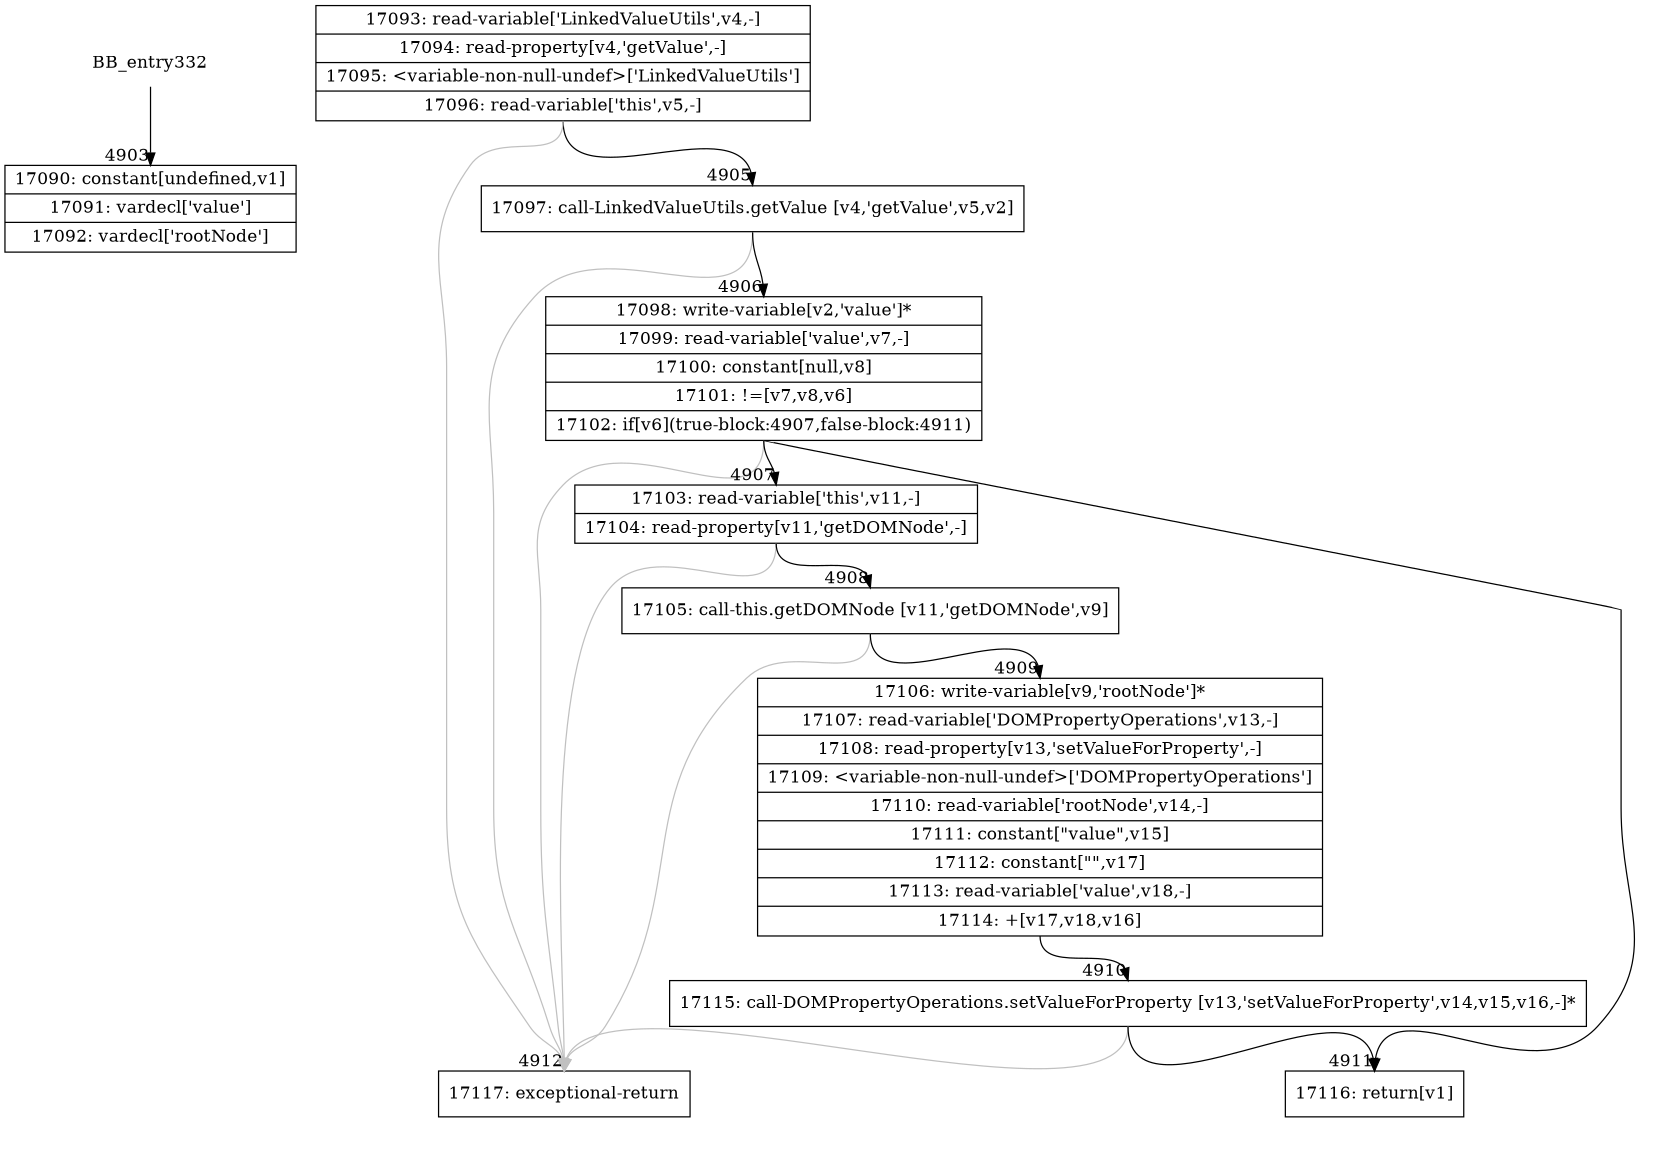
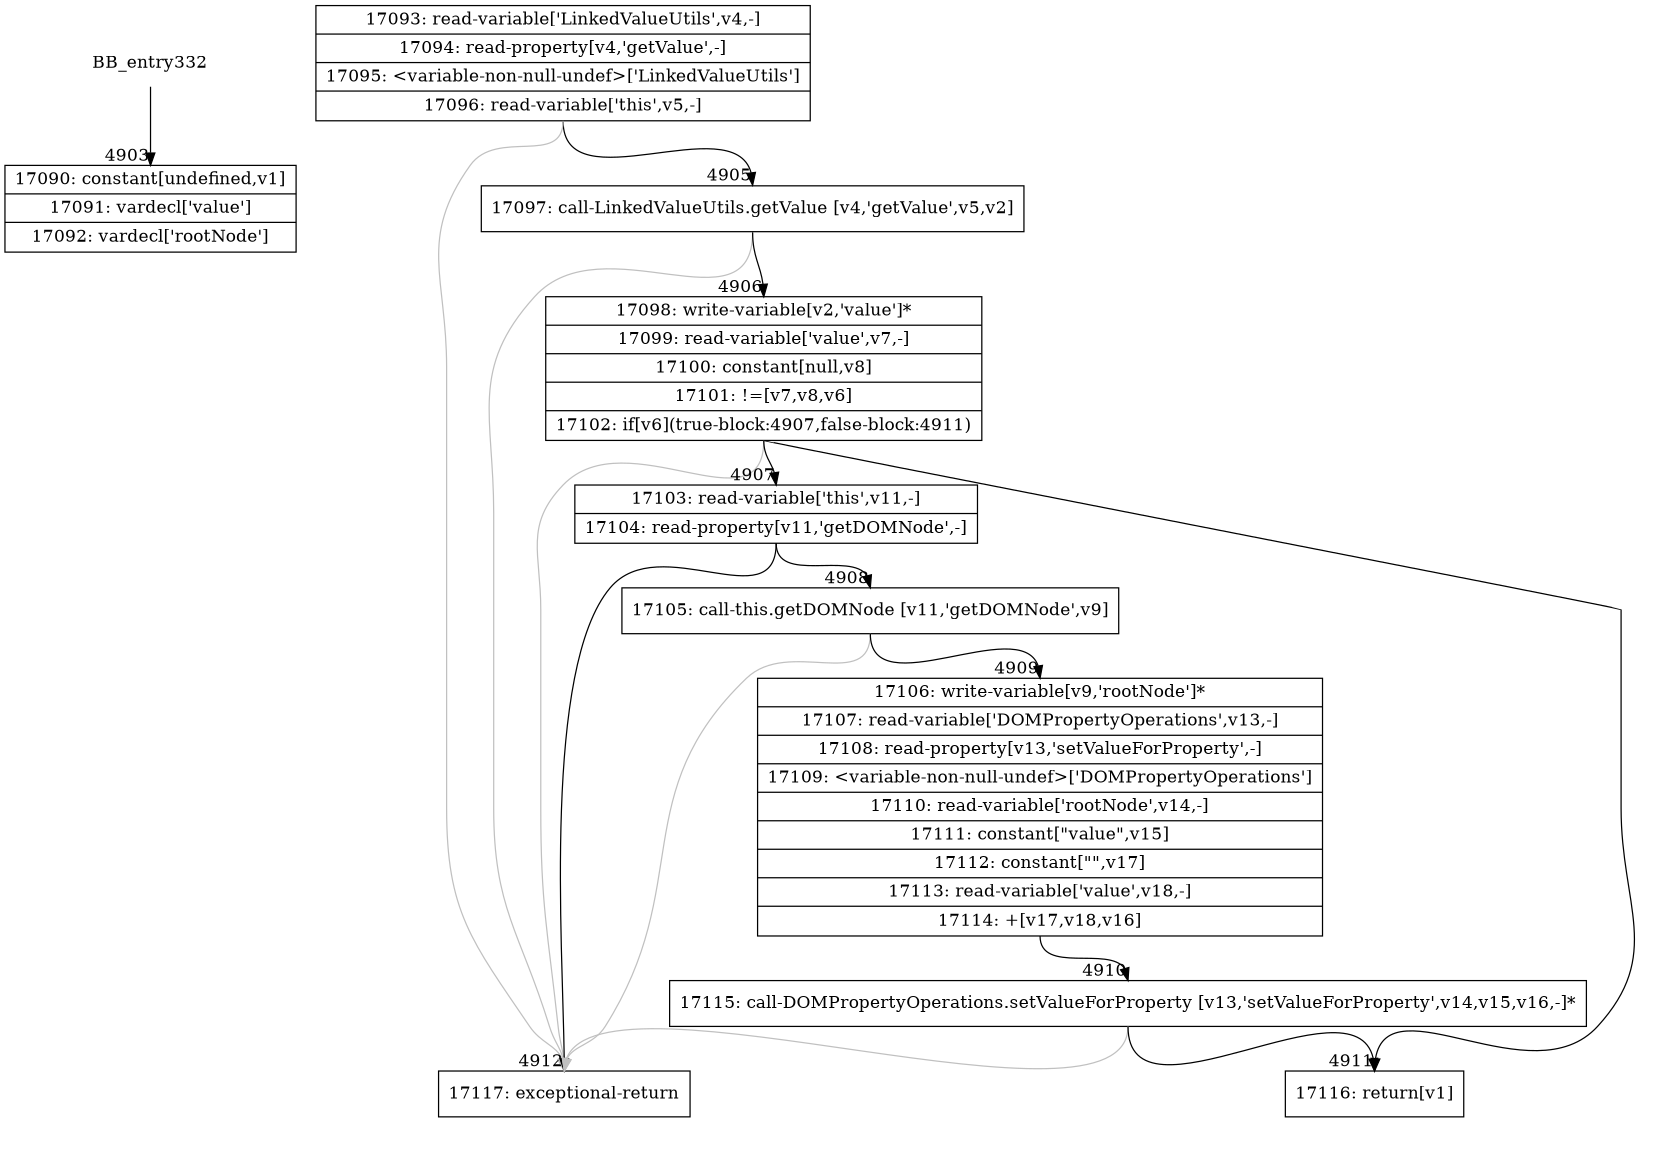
edge "17103: read-variable['this',v11,-]" -> "17117: exceptional-return": color gray -> black
